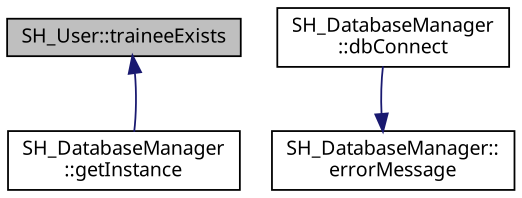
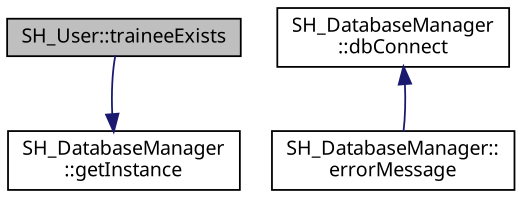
edge "SH_DatabaseManager ::dbConnect" -> "SH_DatabaseManager:: errorMessage": reversed
edge "SH_DatabaseManager ::getInstance" -> "SH_User::traineeExists": reversed
